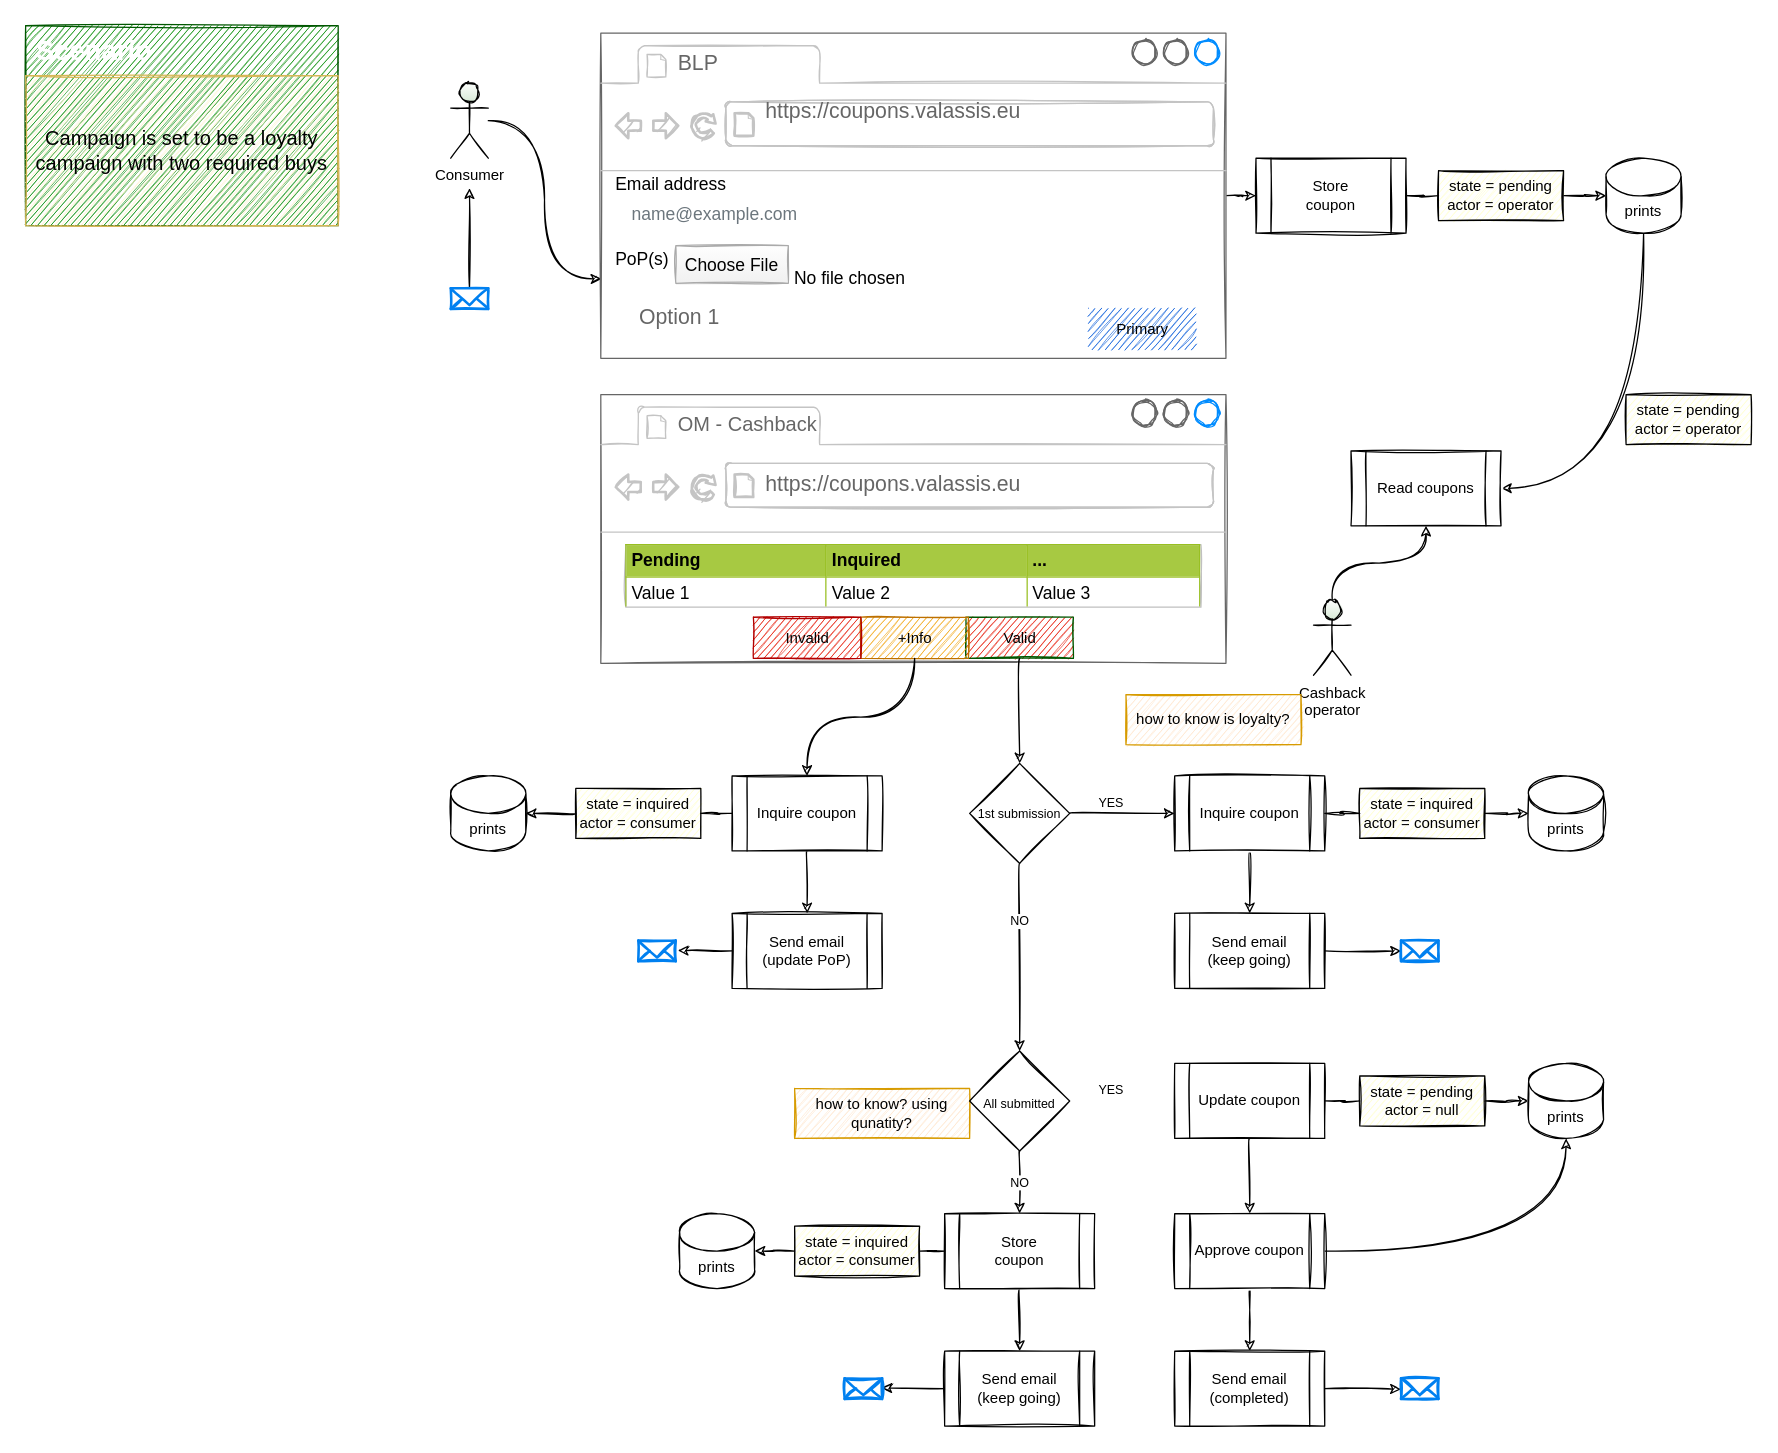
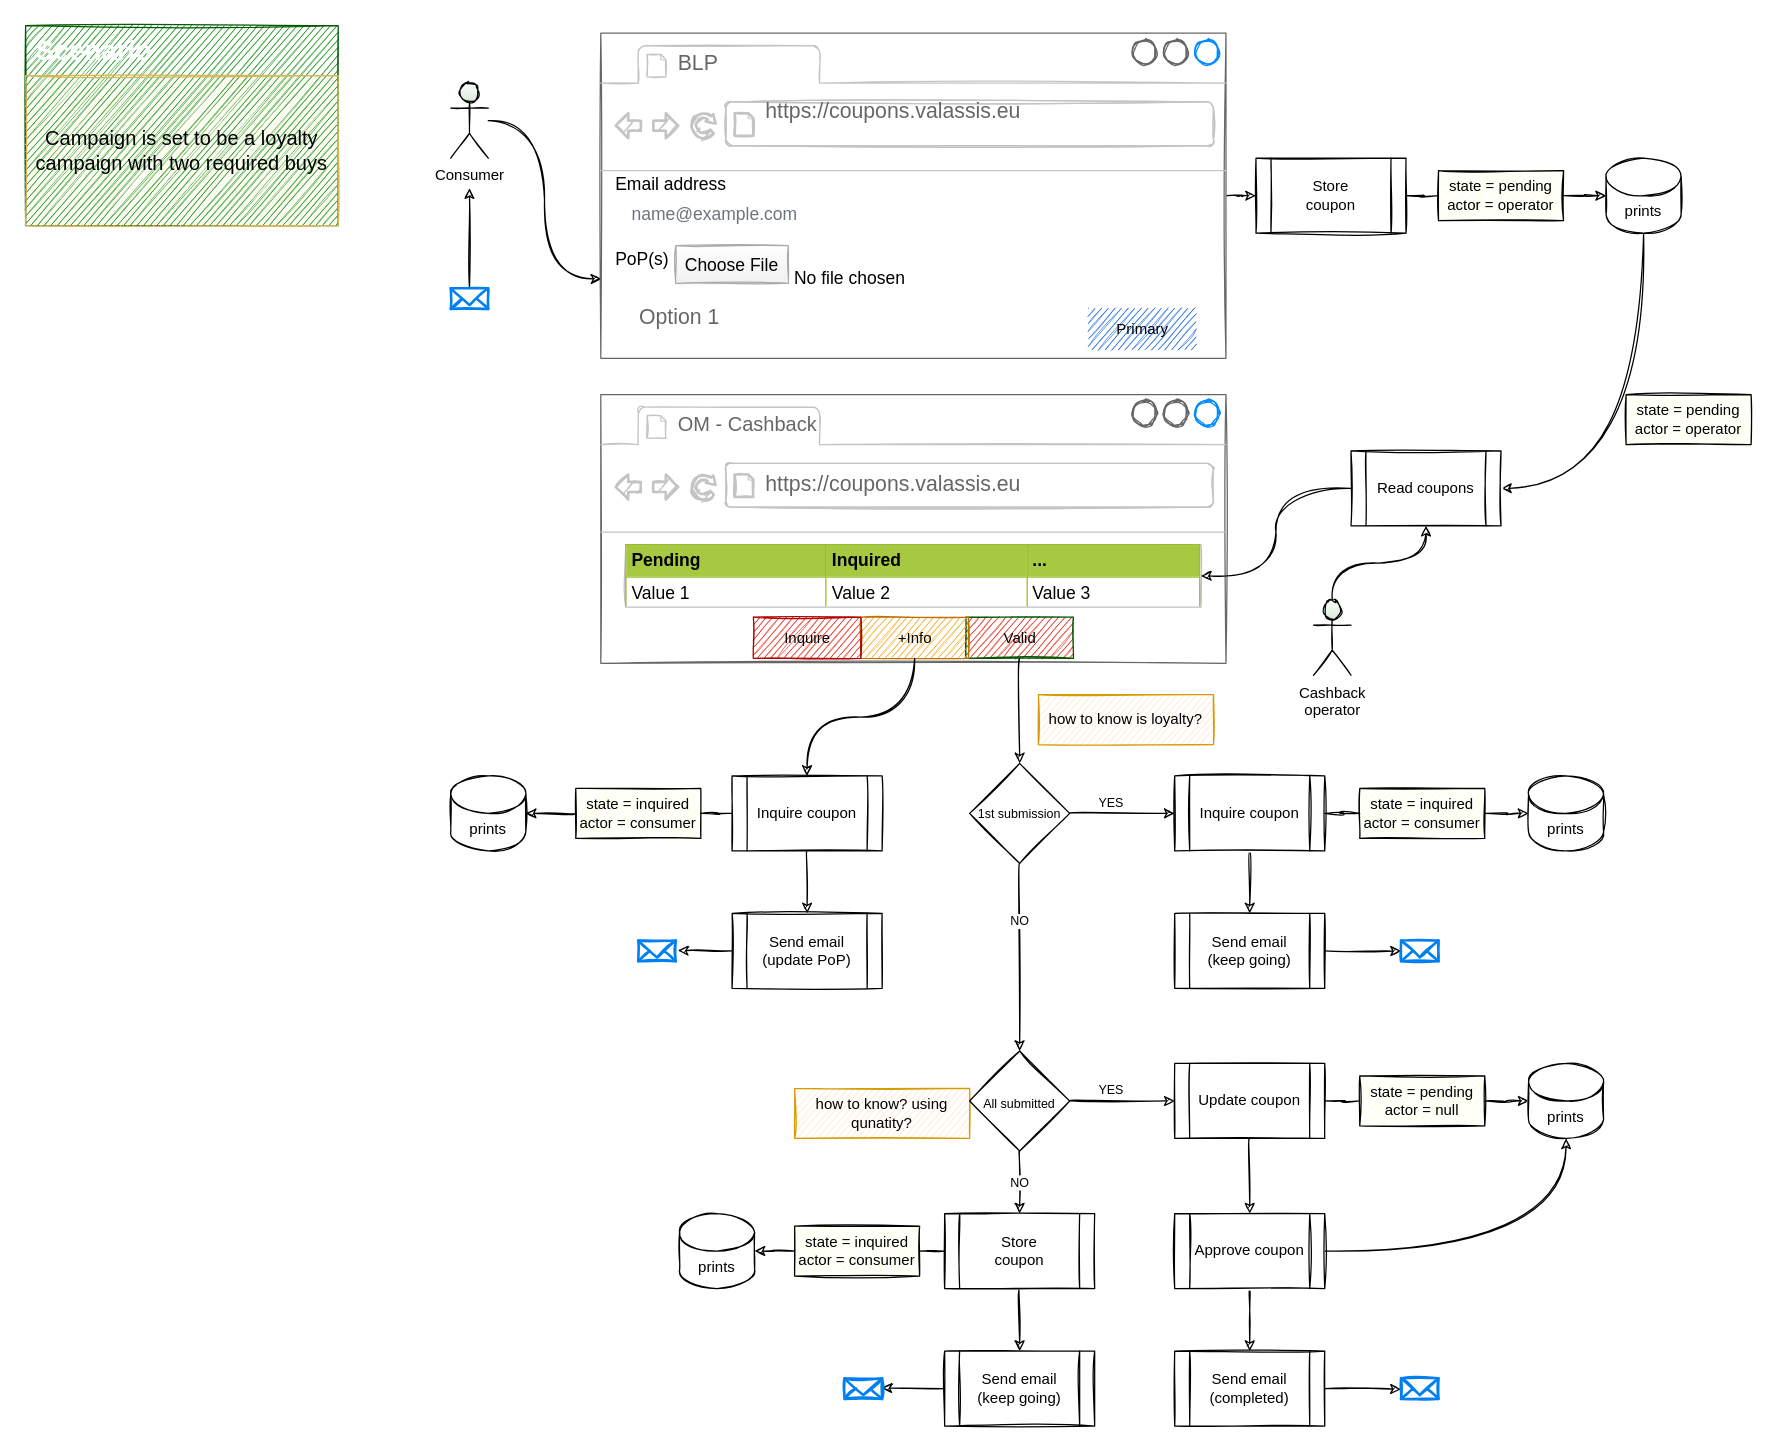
edge "Read coupons" -> "PendingInquired... Value 1 Value 2 Value 3": added
node "Invalid": label "Invalid" -> "Inquire"
node "how to know is loyalty?": moved (1213, 719) -> (1126, 719)
edge "All submitted" -> "Update coupon": added
